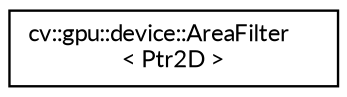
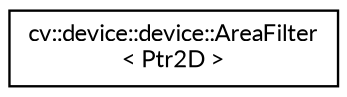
node "cv::gpu::device::AreaFilter < Ptr2D >": label "cv::gpu::device::AreaFilter < Ptr2D >" -> "cv::device::device::AreaFilter < Ptr2D >"
